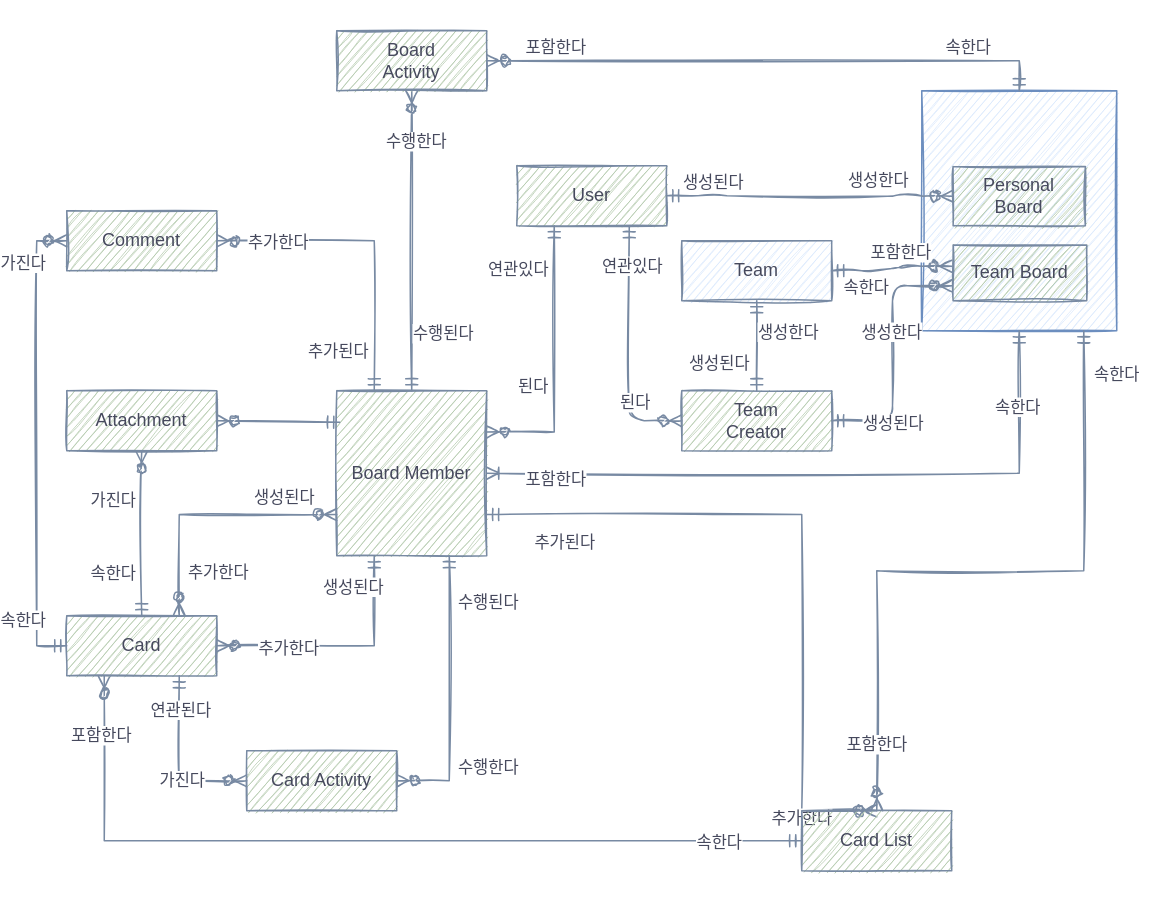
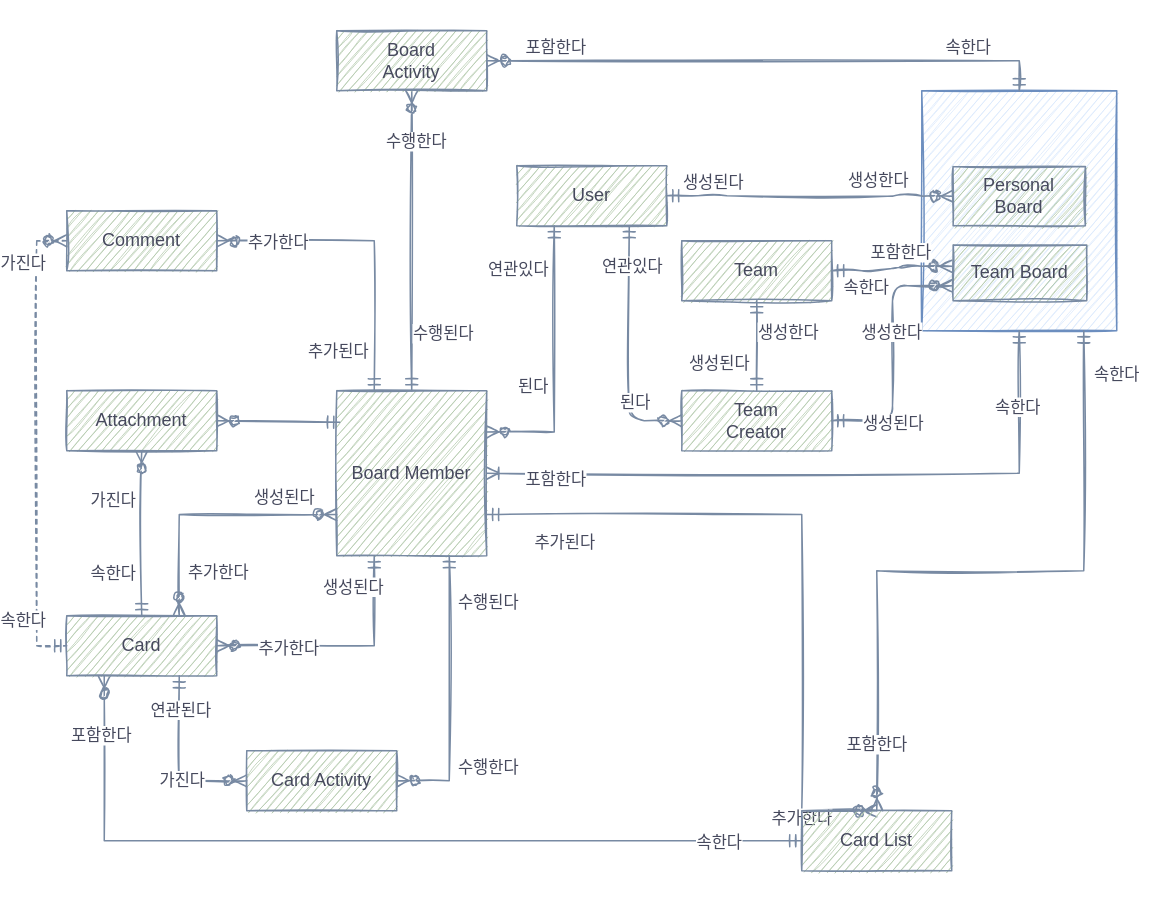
node "Team": fillcolor #dae8fc -> #b2c9ab
edge "Comment" -- "Card": style solid -> dashed
